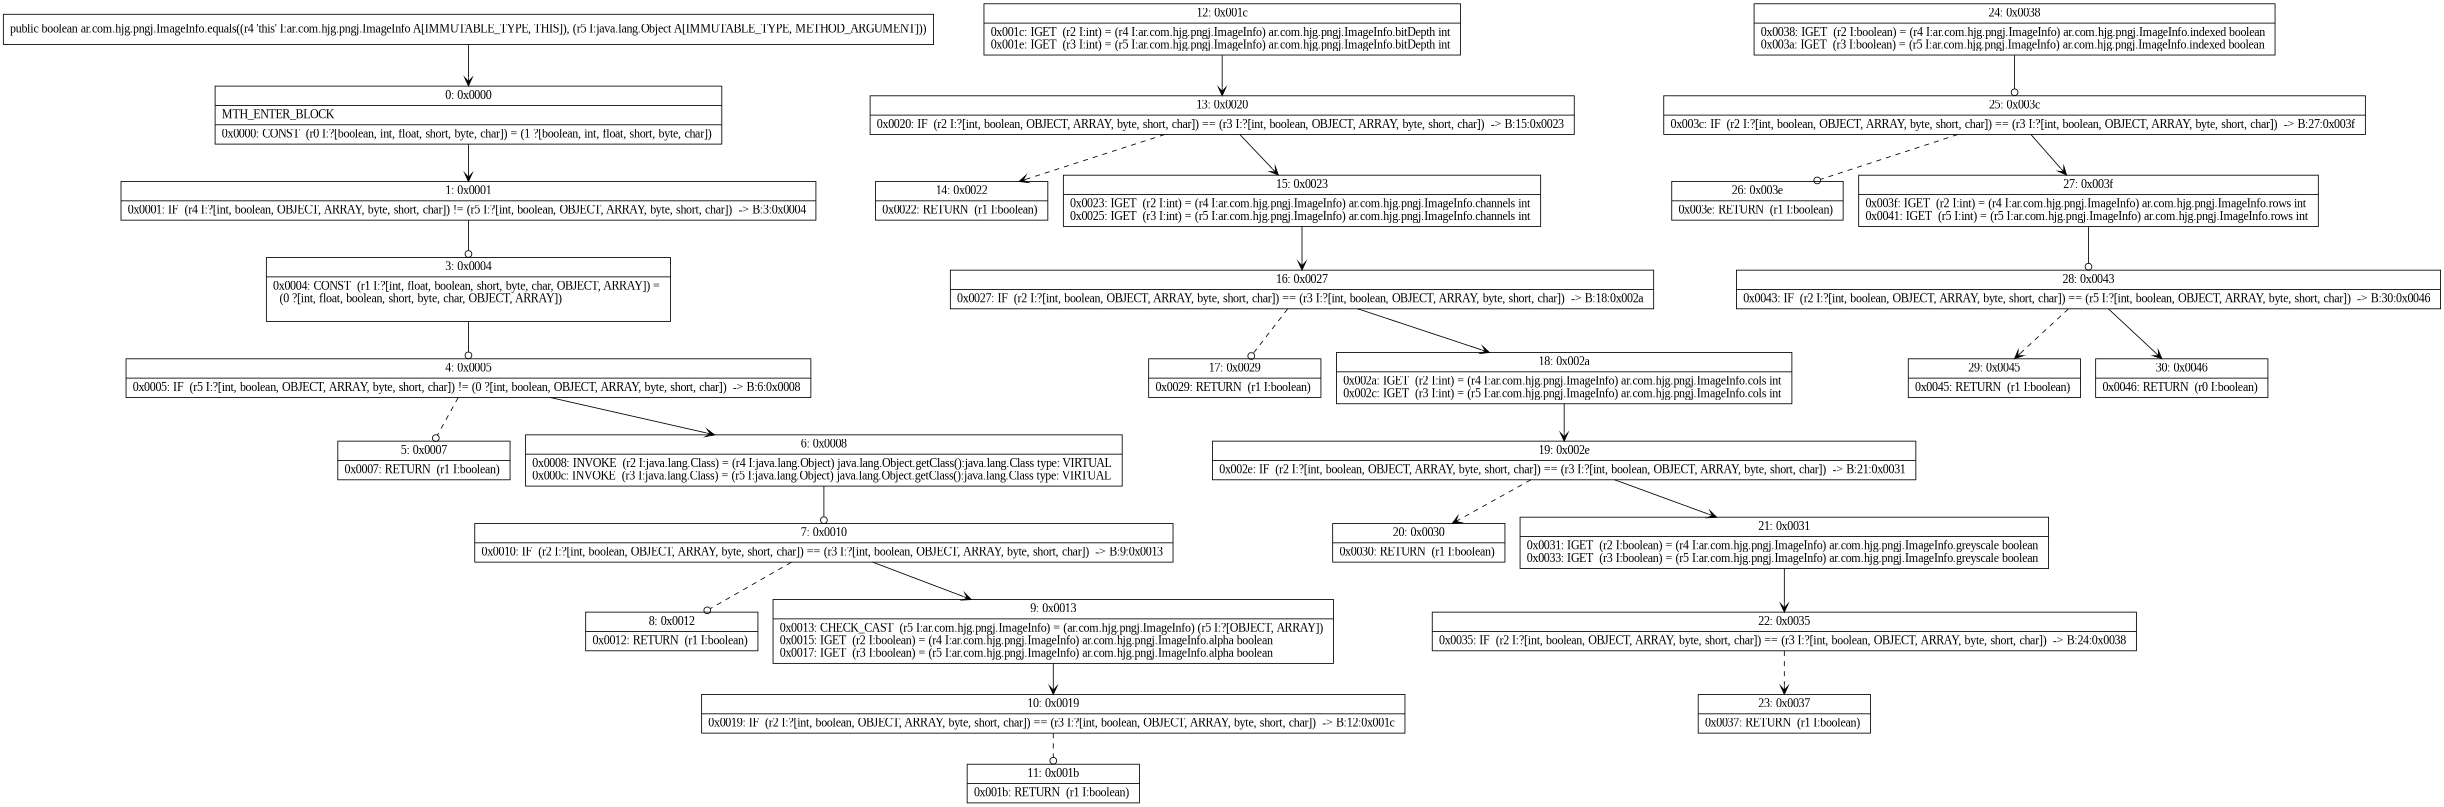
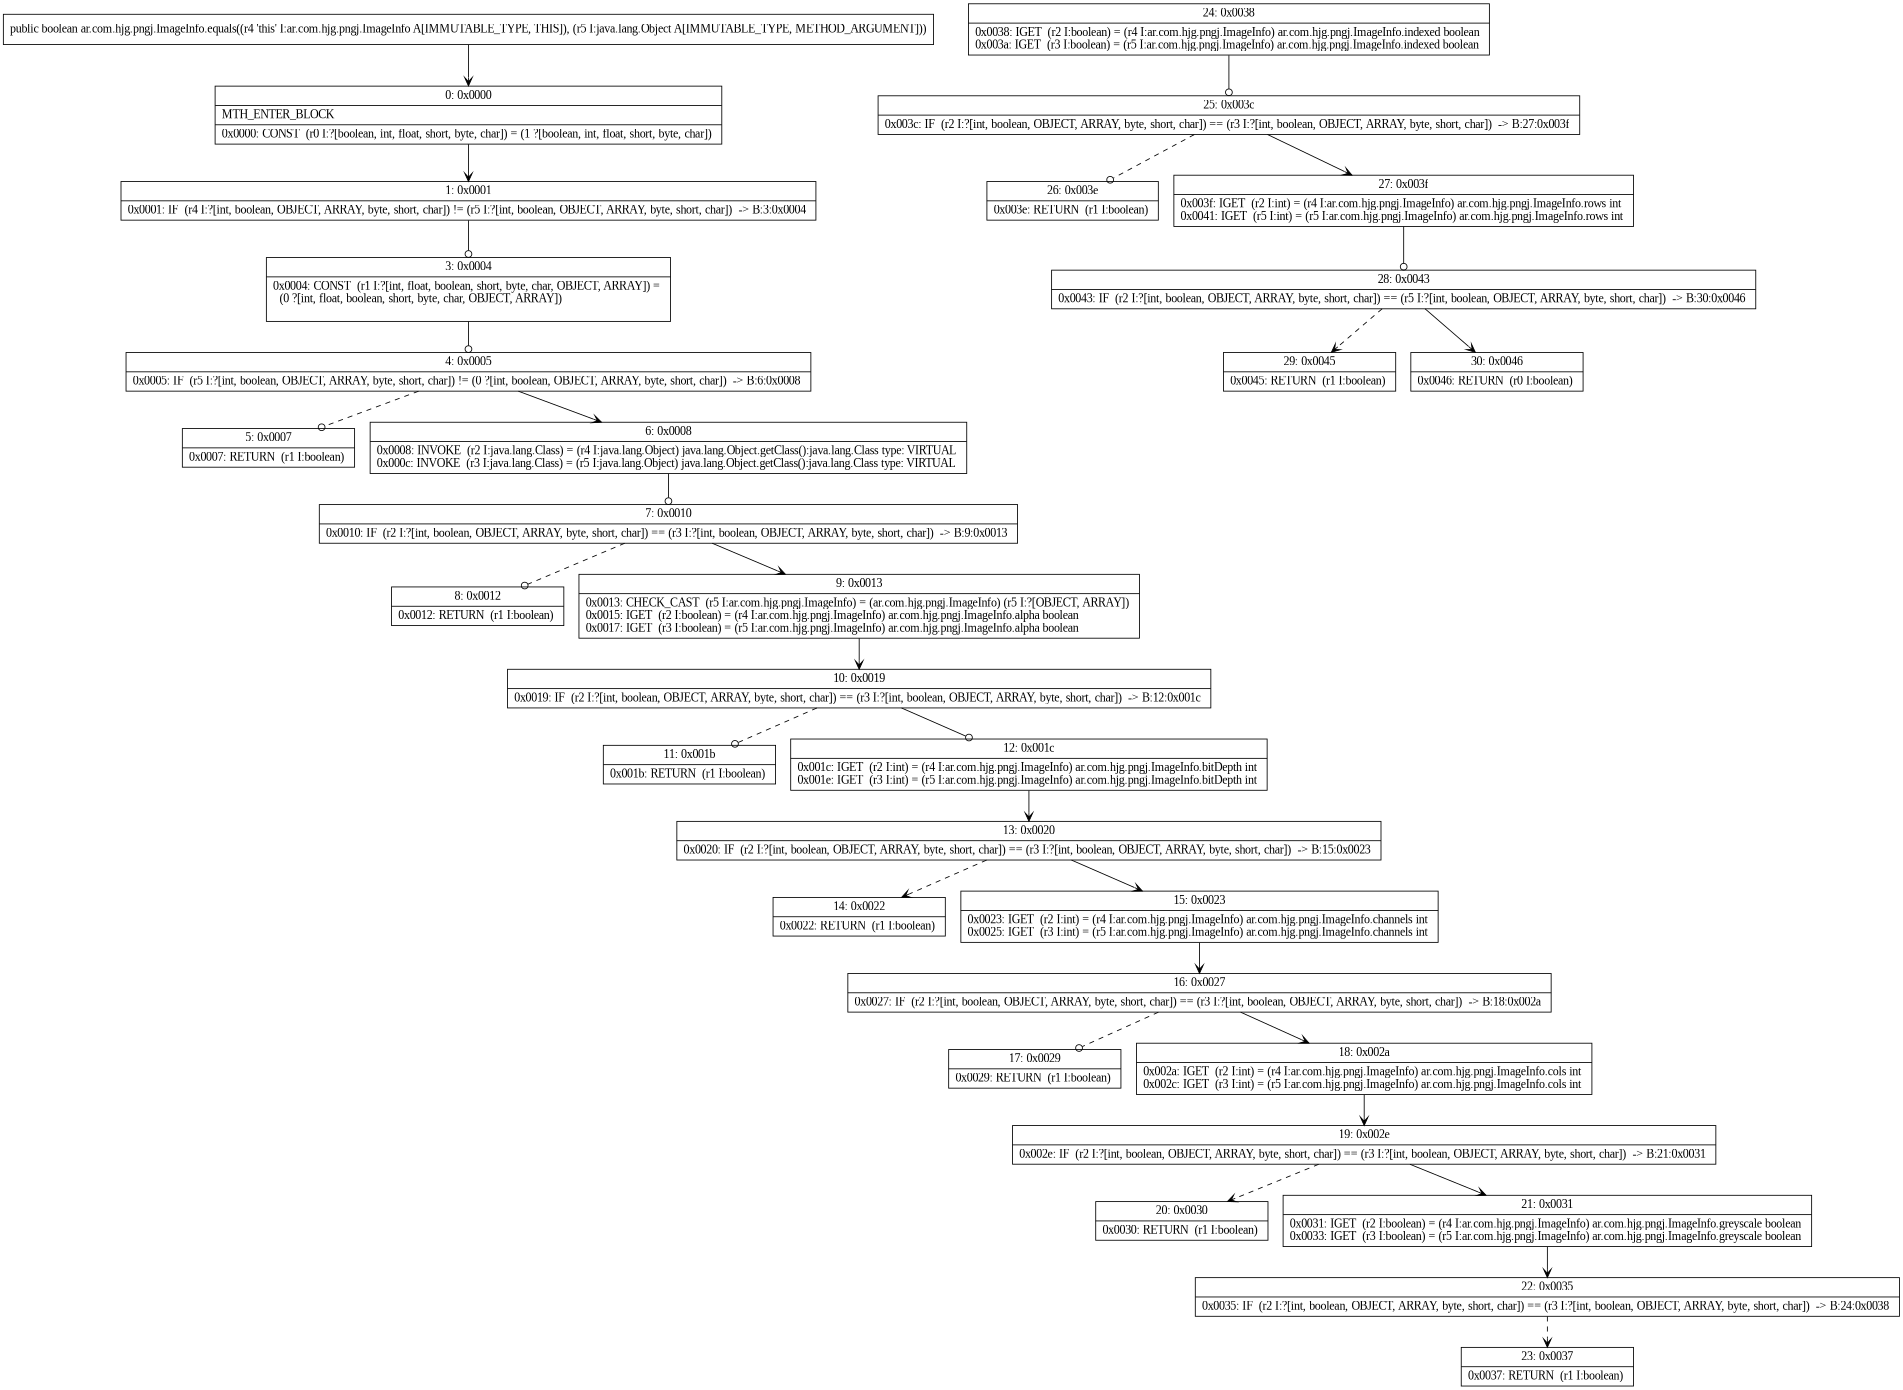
edge "10: 0x0019" -> "12: 0x001c": added
